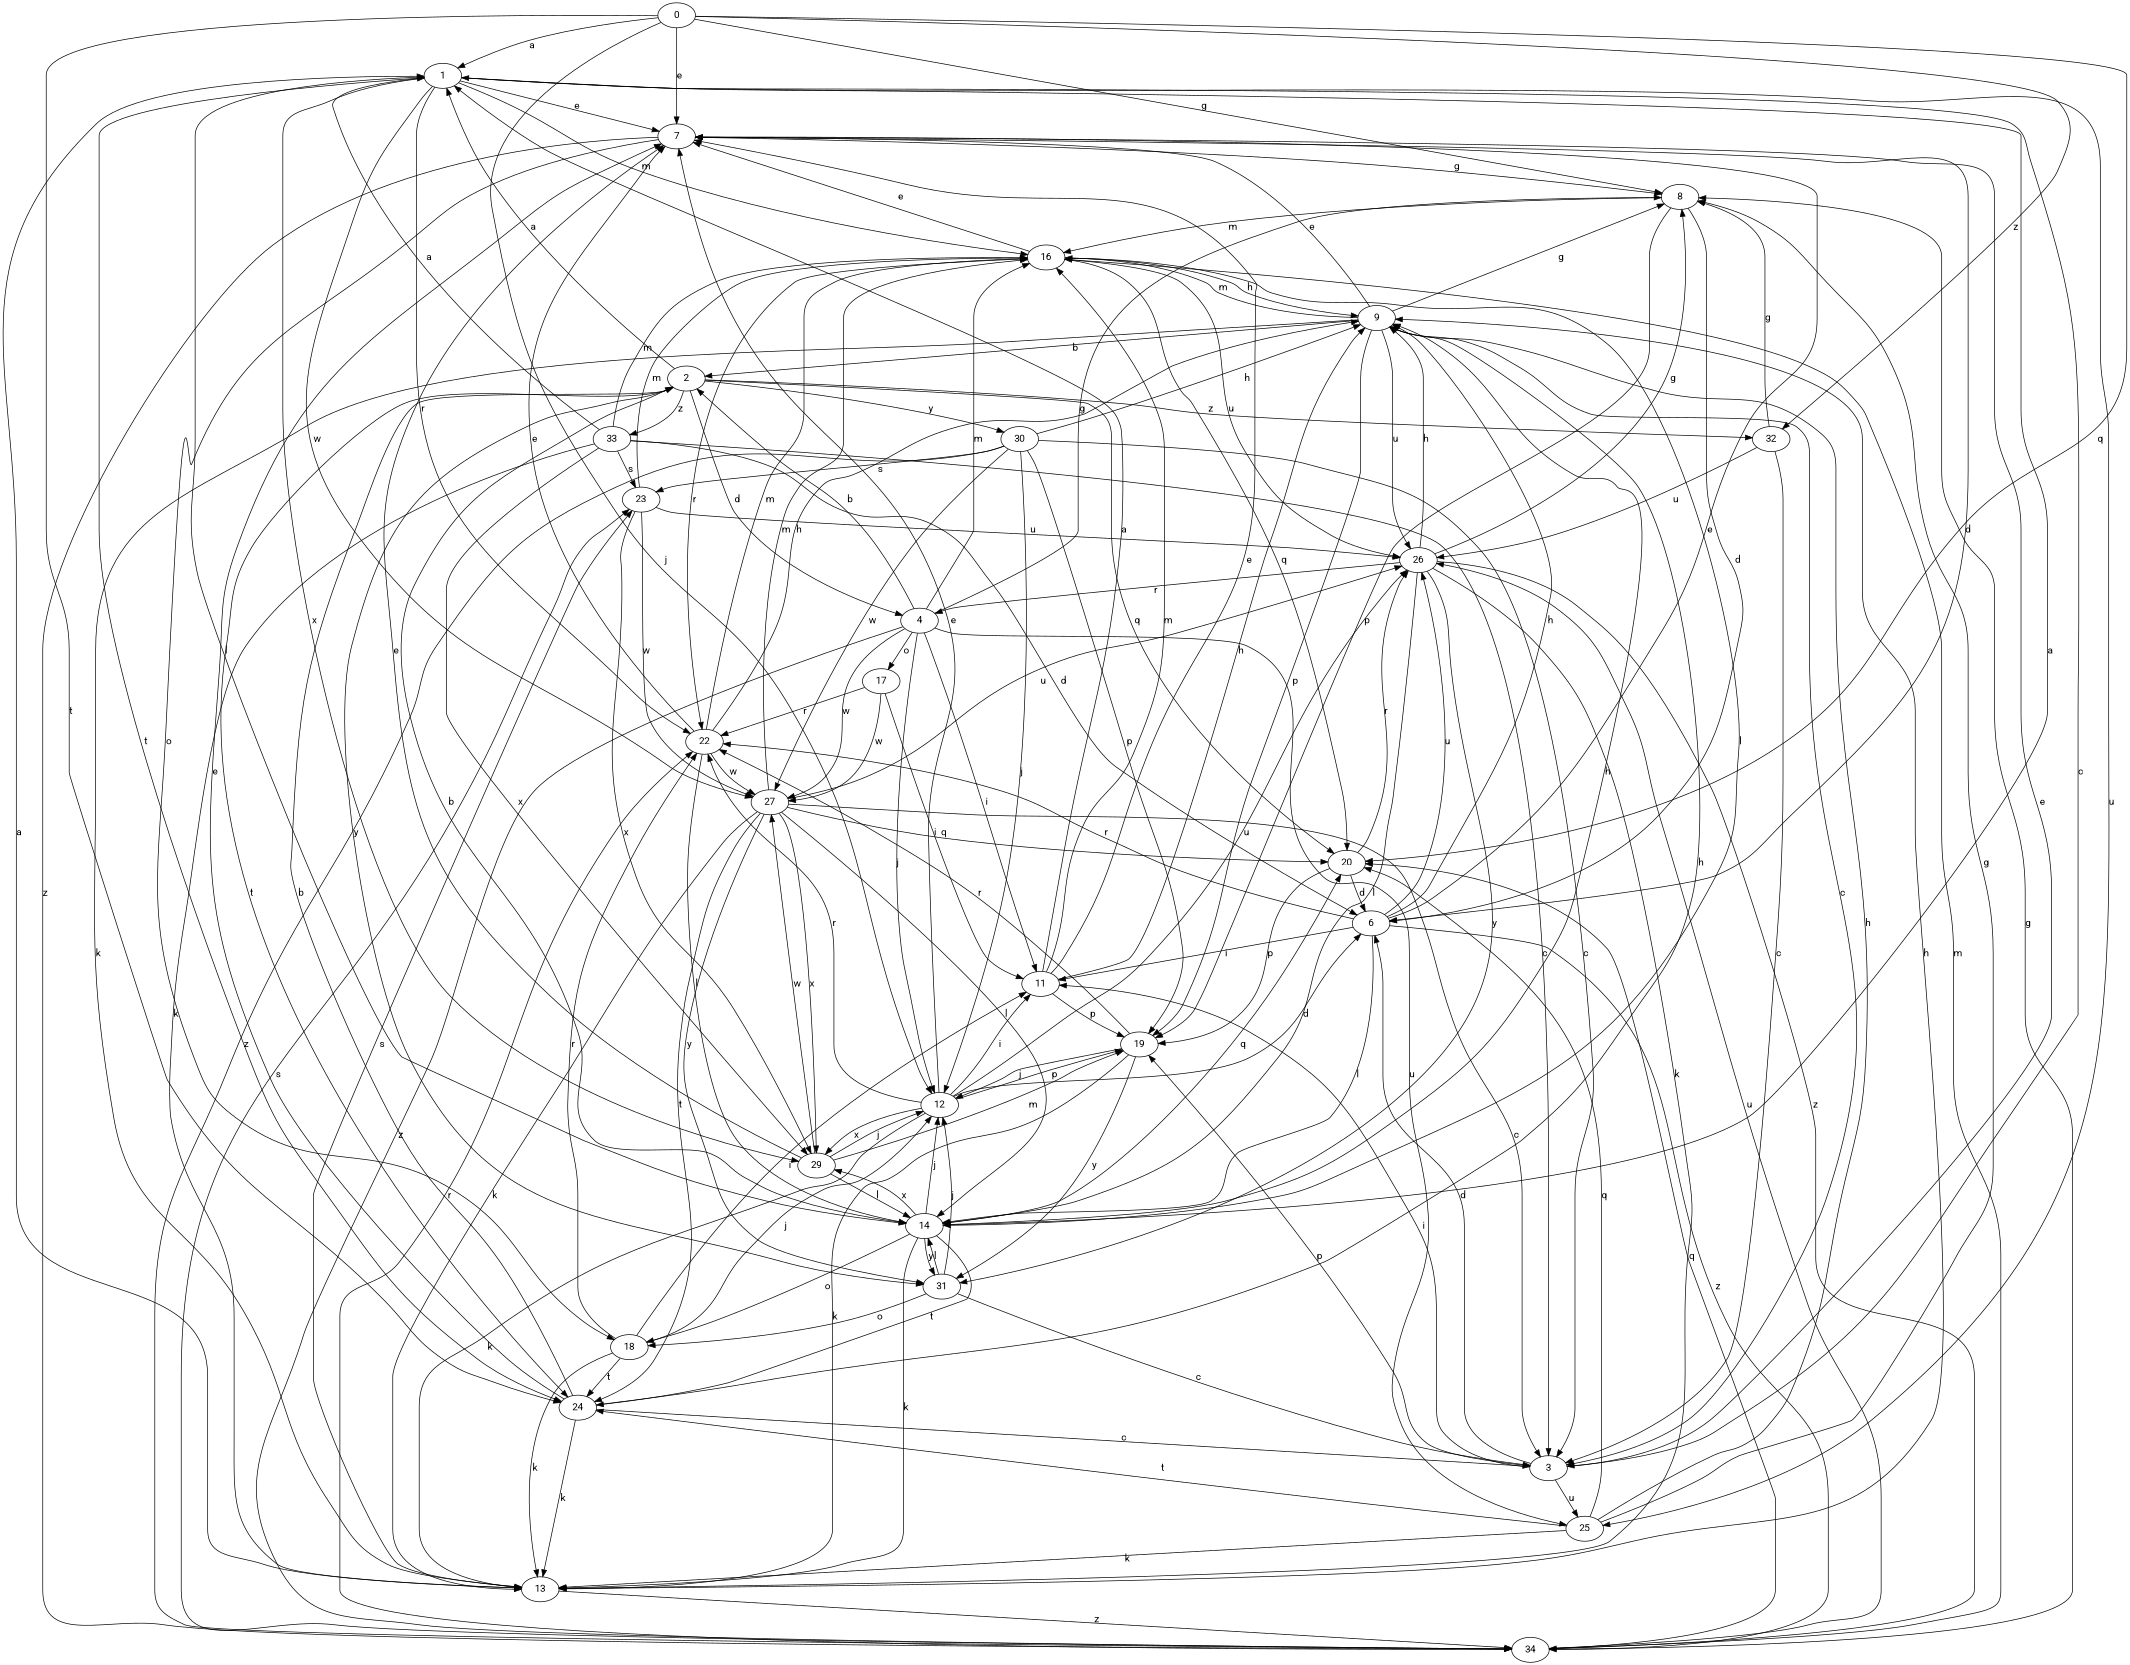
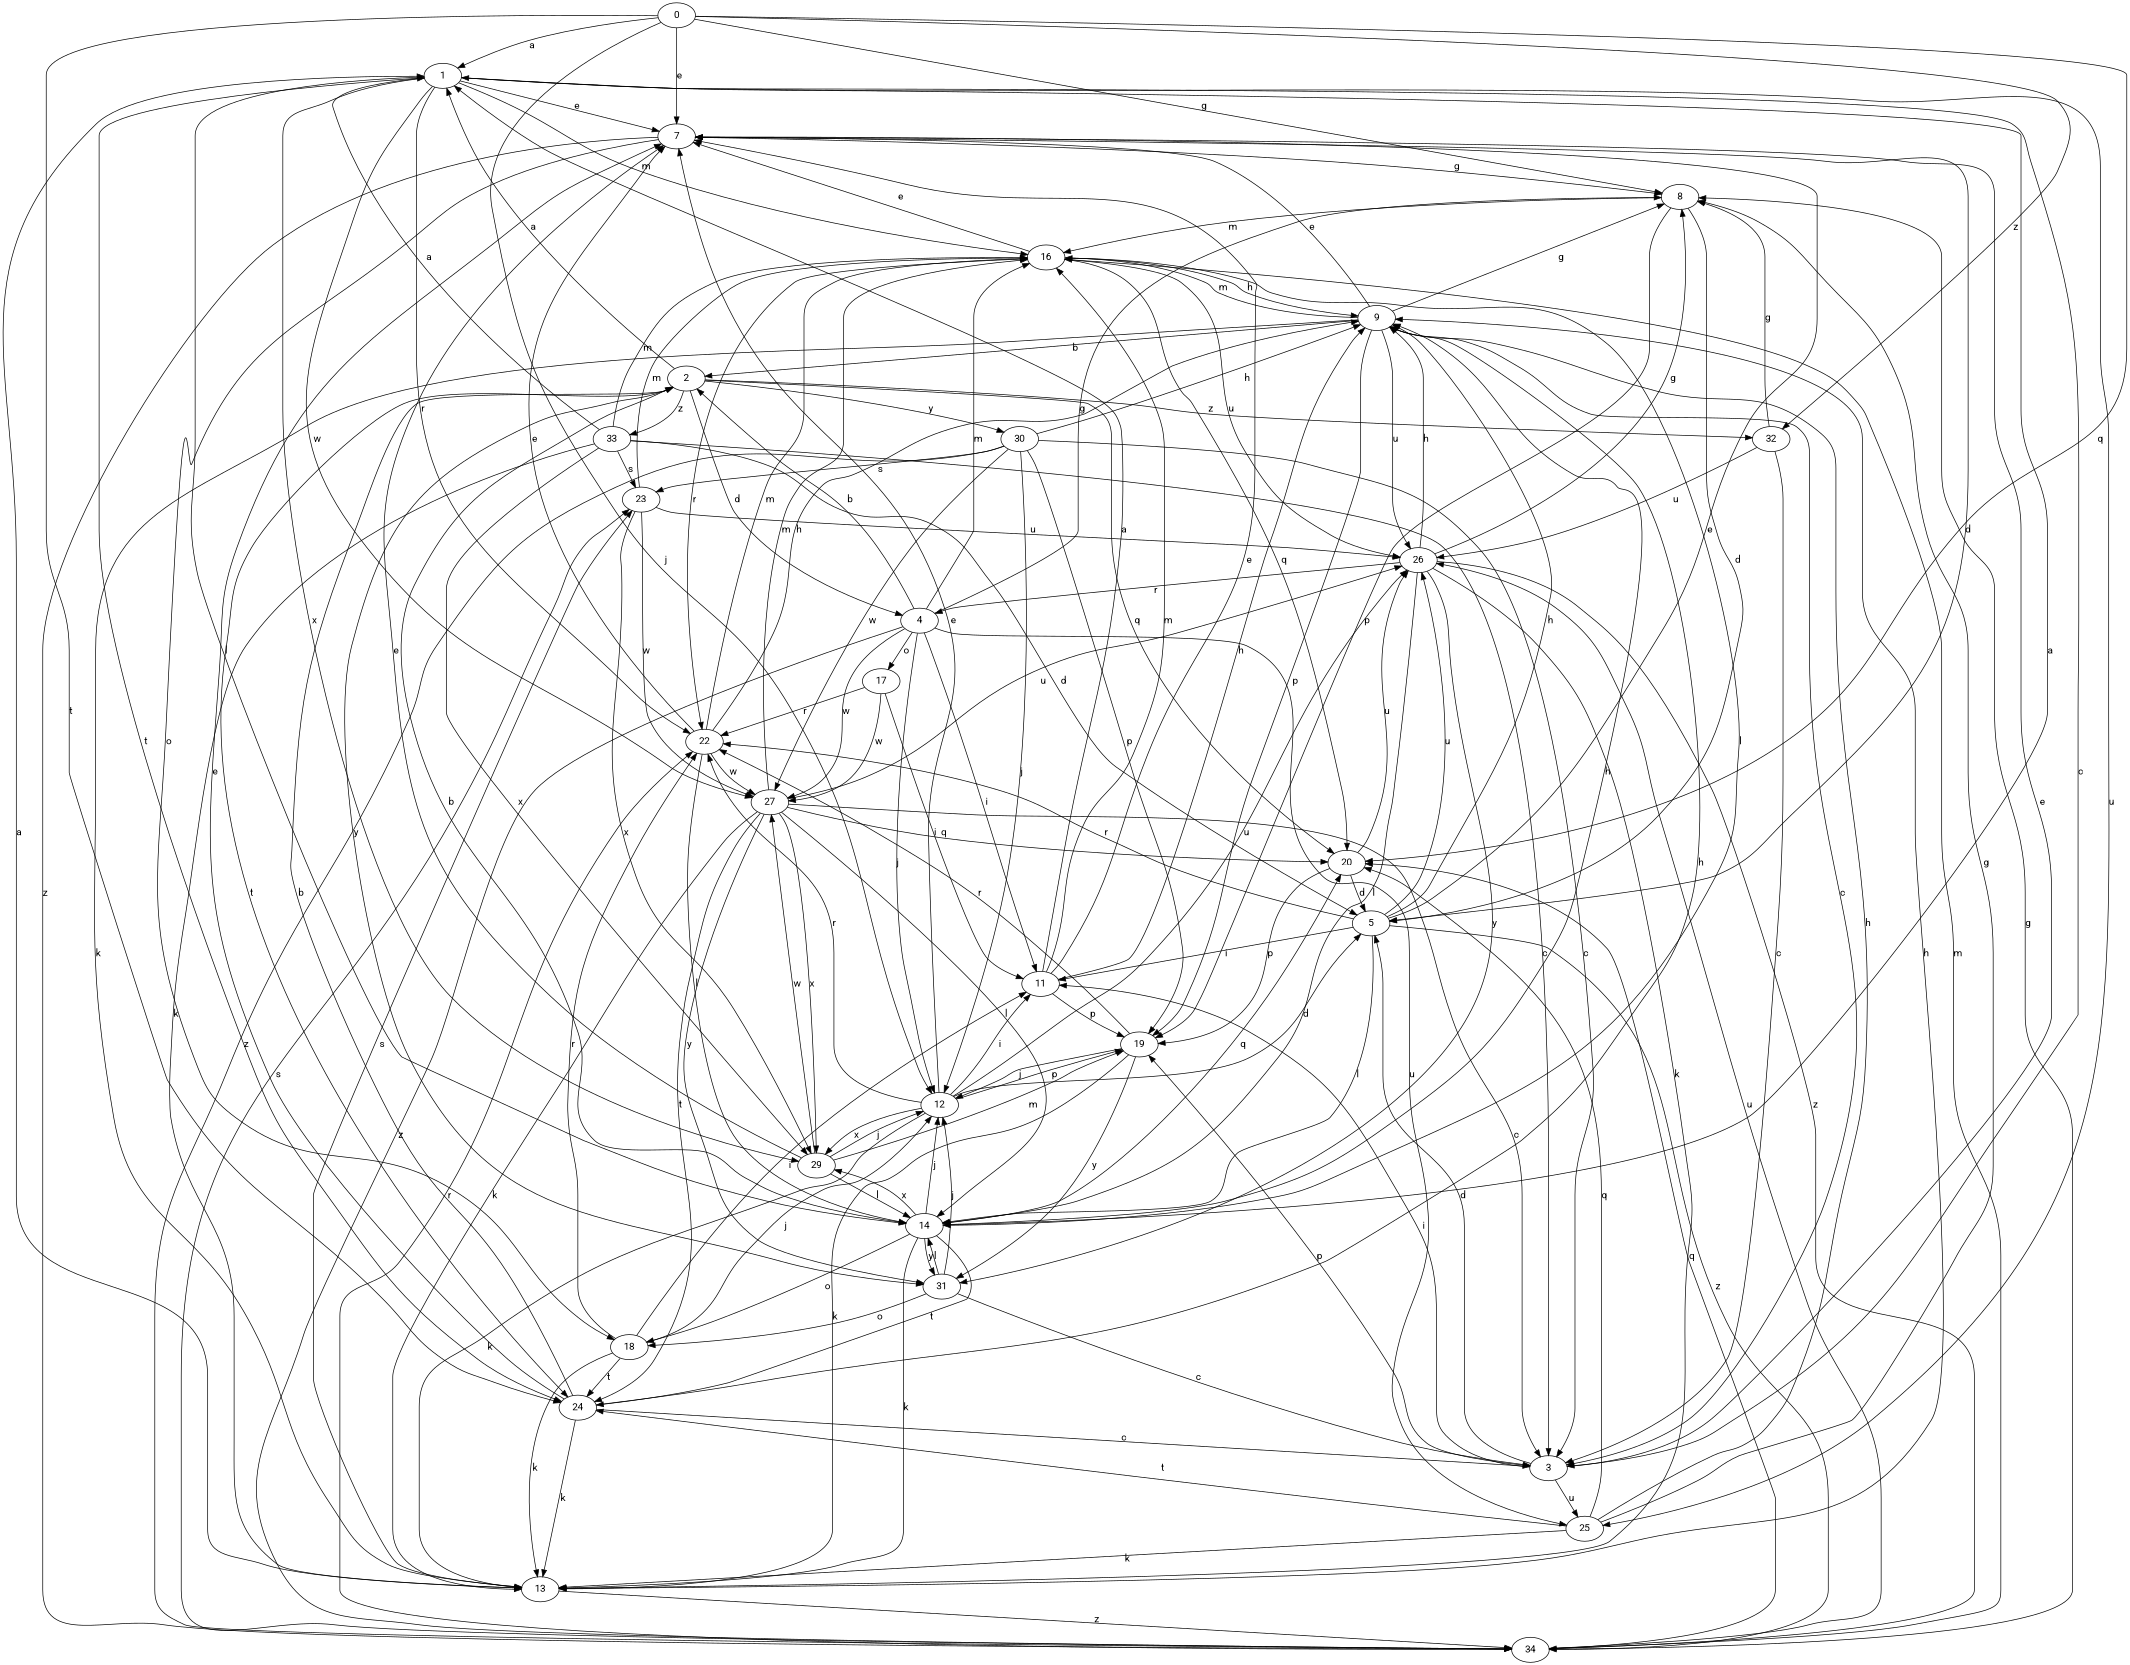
edge "20" -> "26": label "r" -> "u"
node "6": label "6" -> "5"
